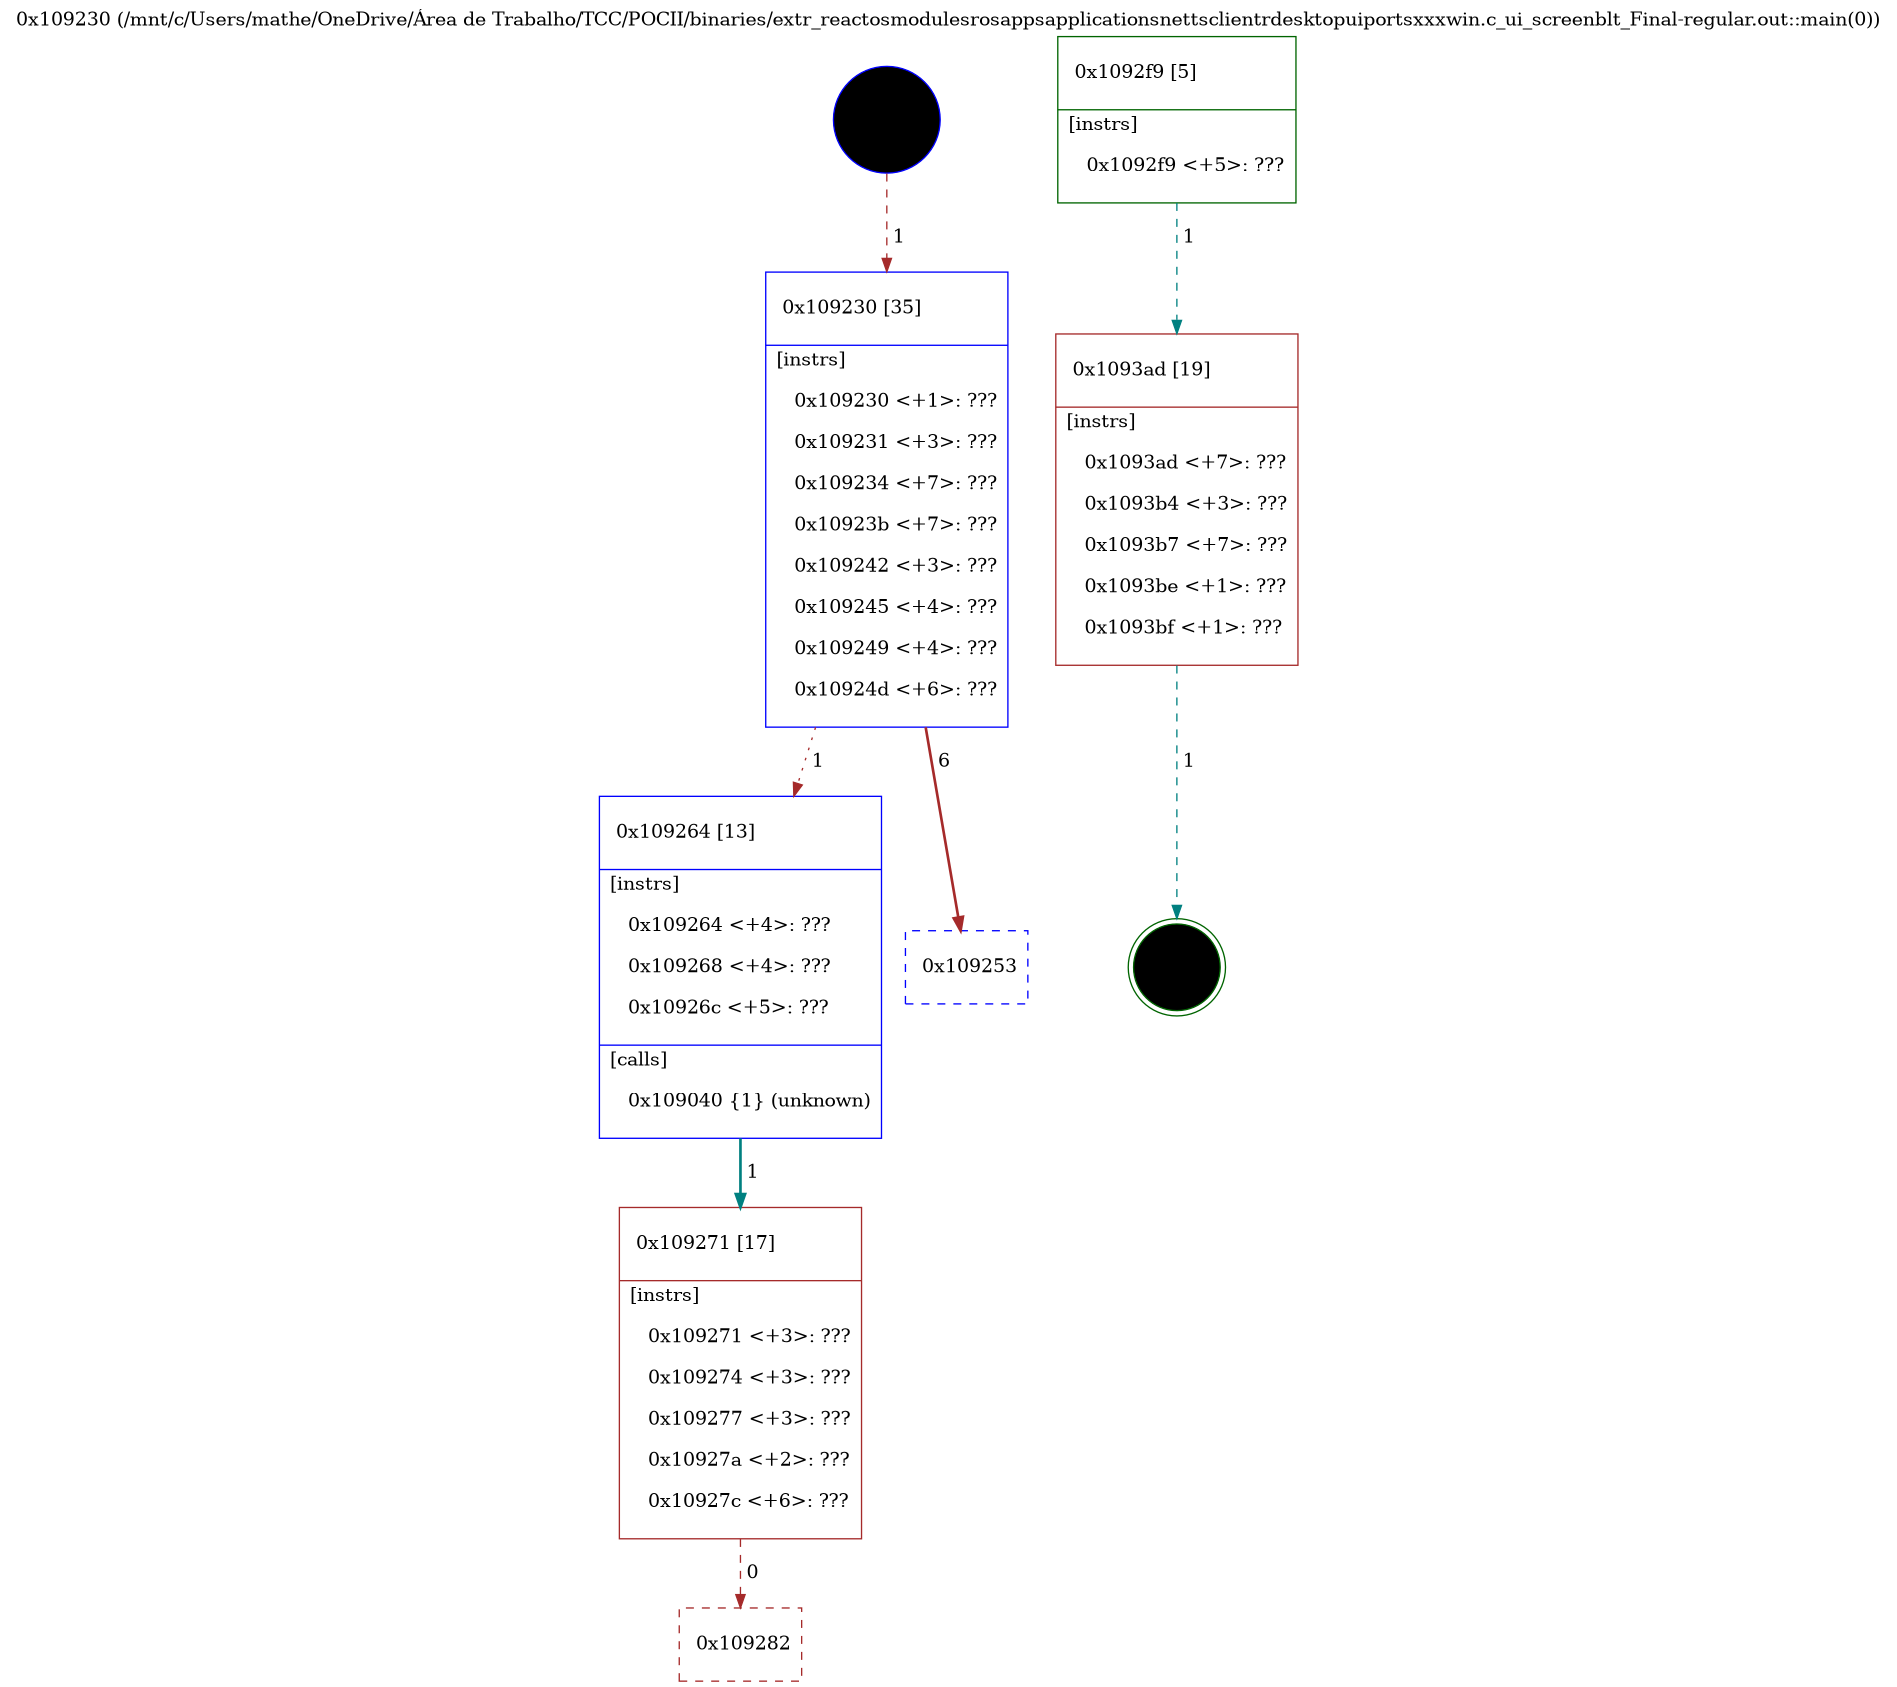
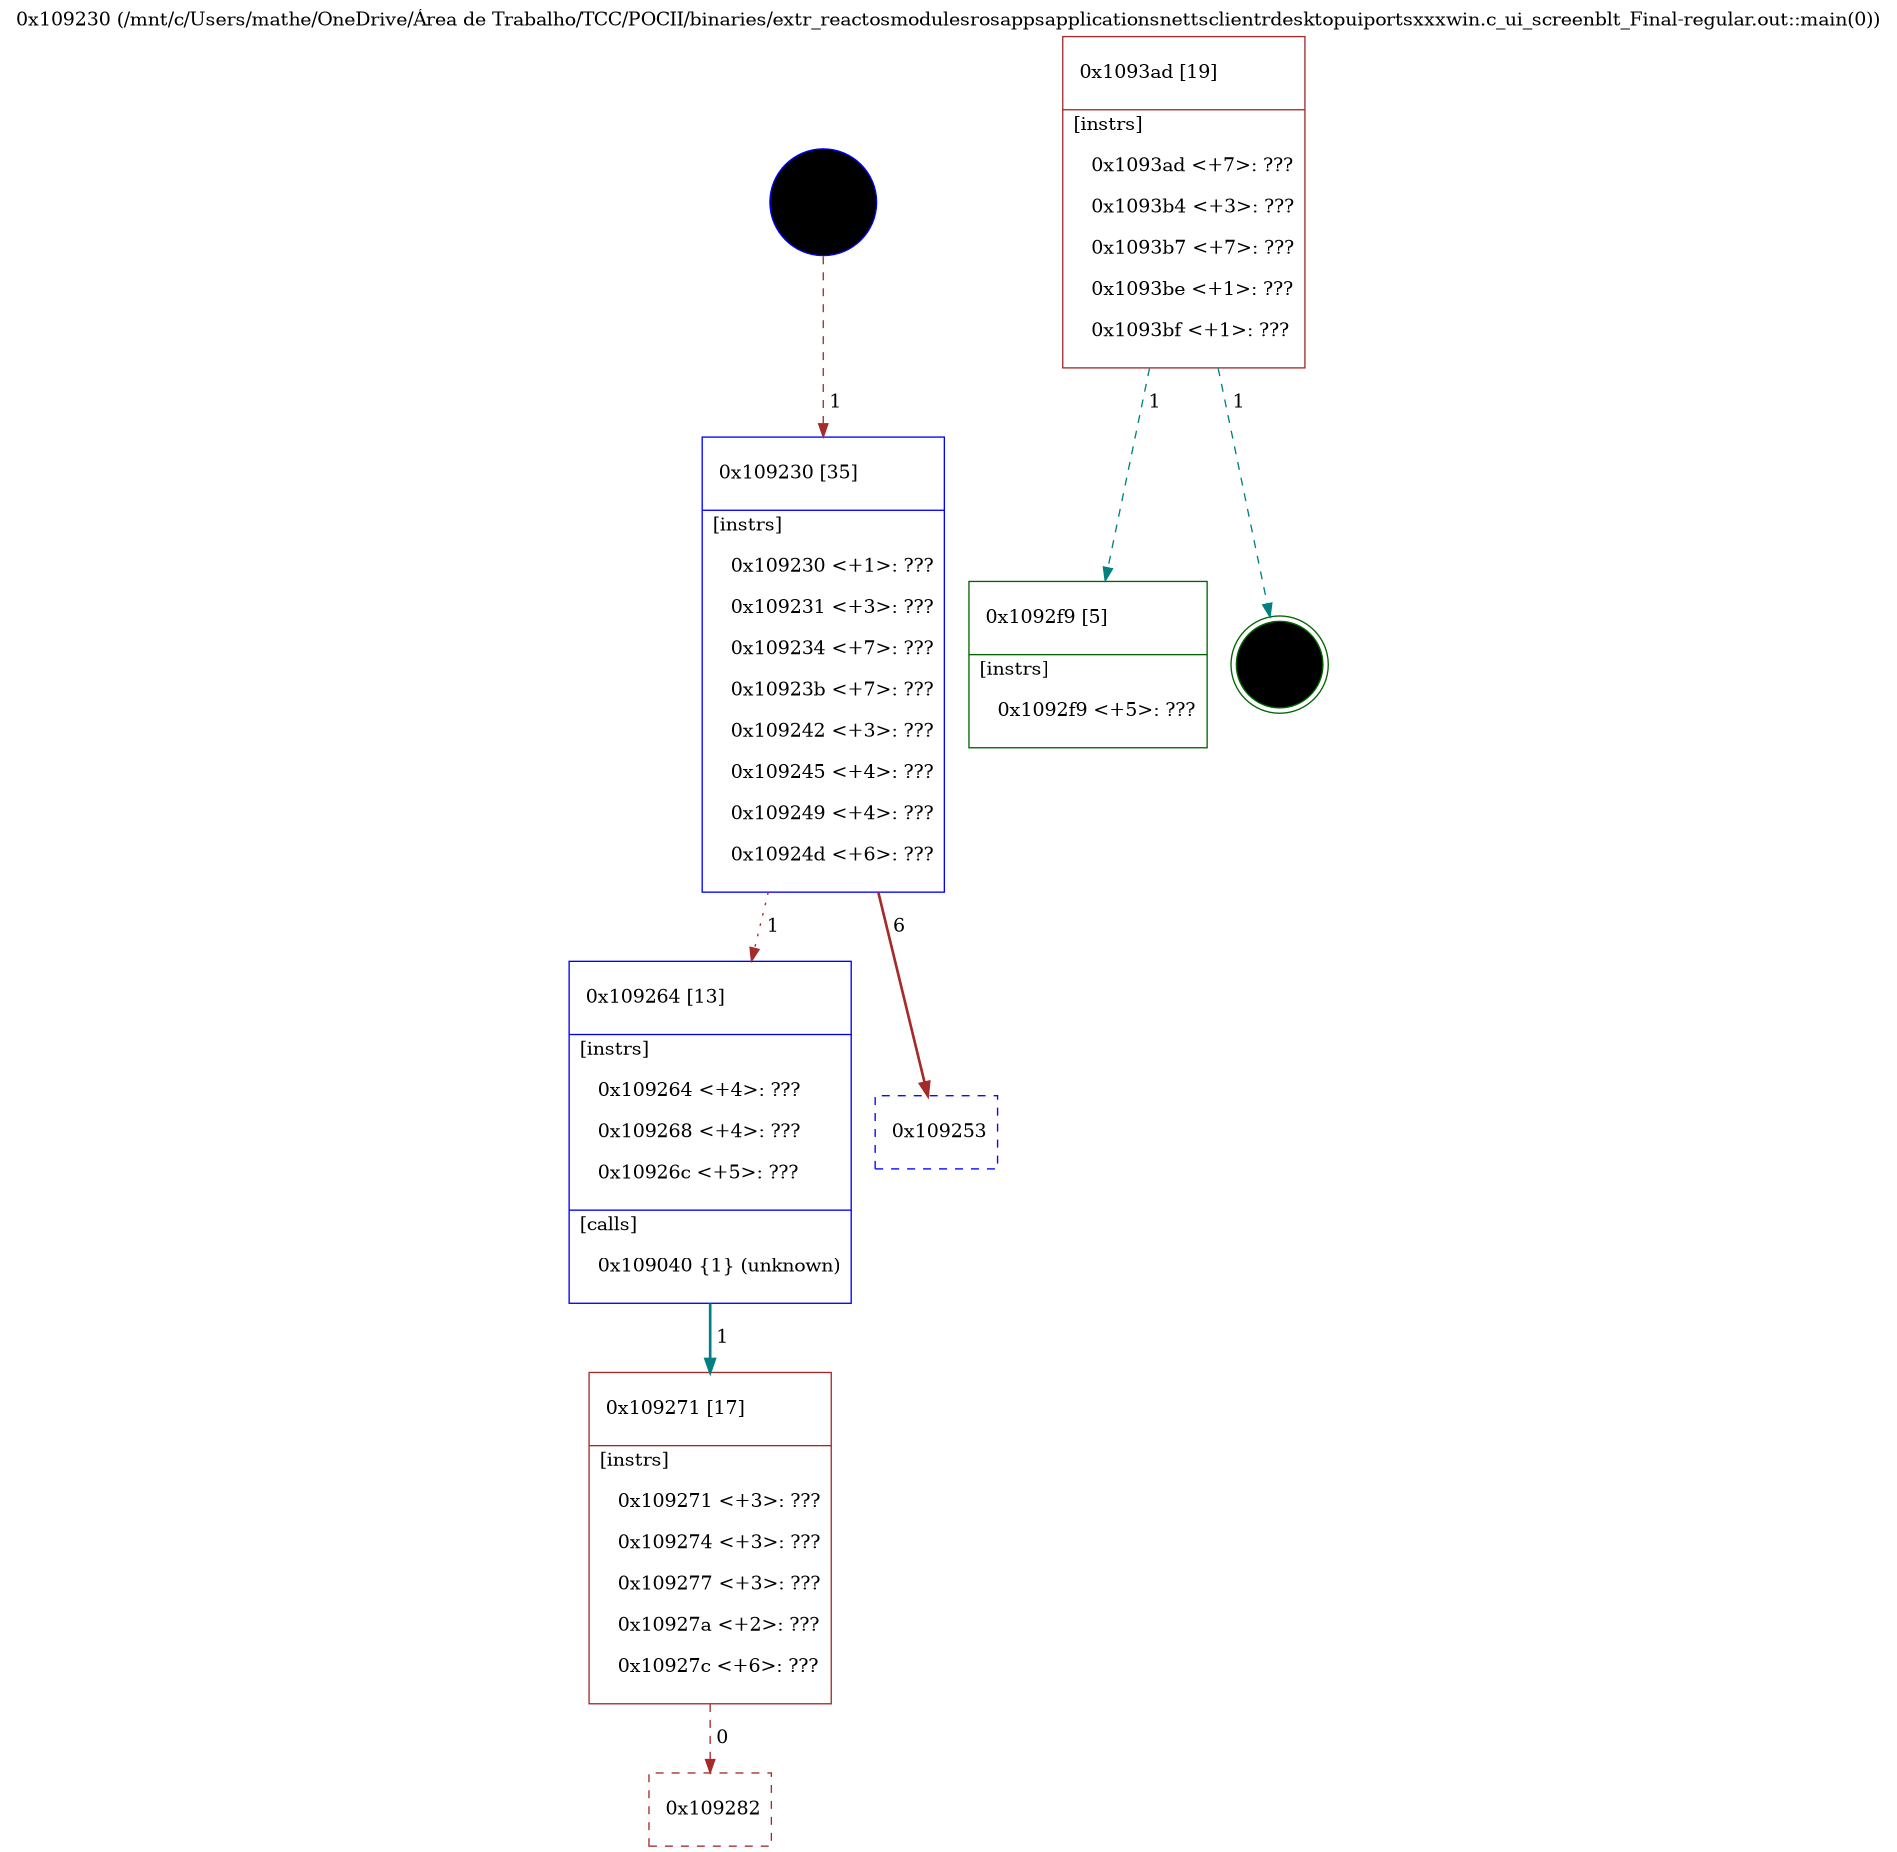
edge "0x1092f9 [5]" -> "0x1093ad [19]": reversed
